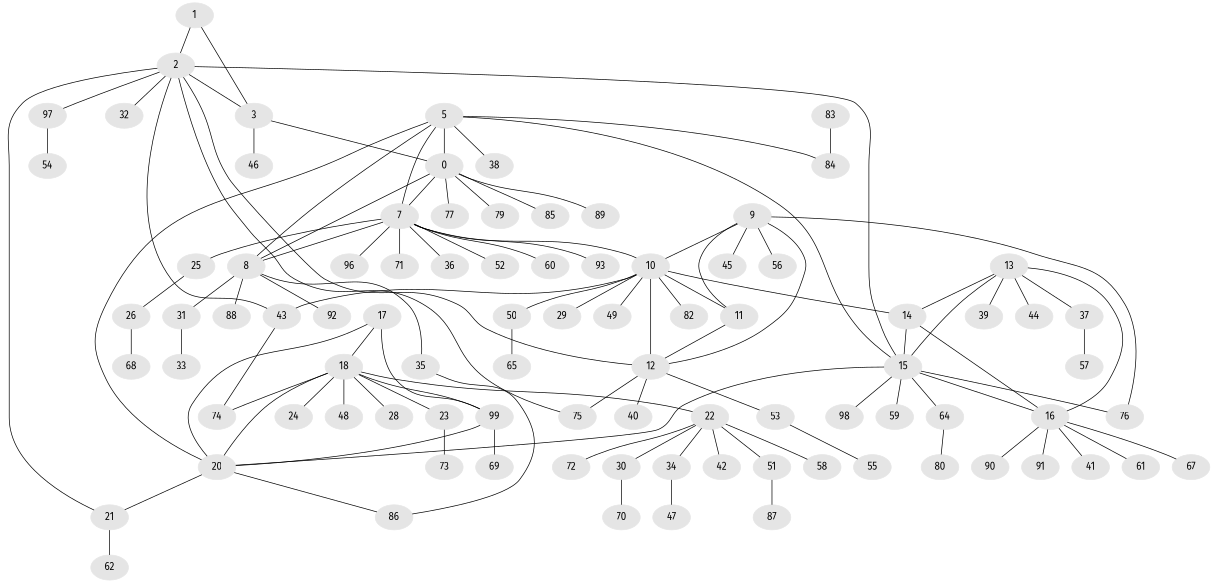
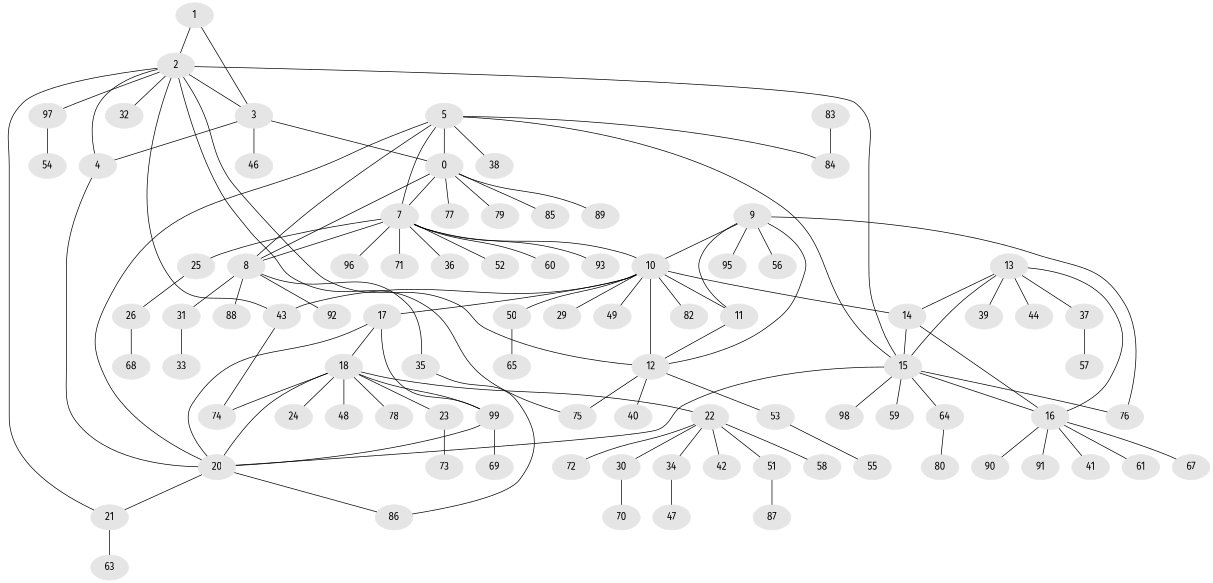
node "4": added
node "45": label "45" -> "95"
edge "10" -- "17": added
node "28": label "28" -> "78"
node "62": label "62" -> "63"
